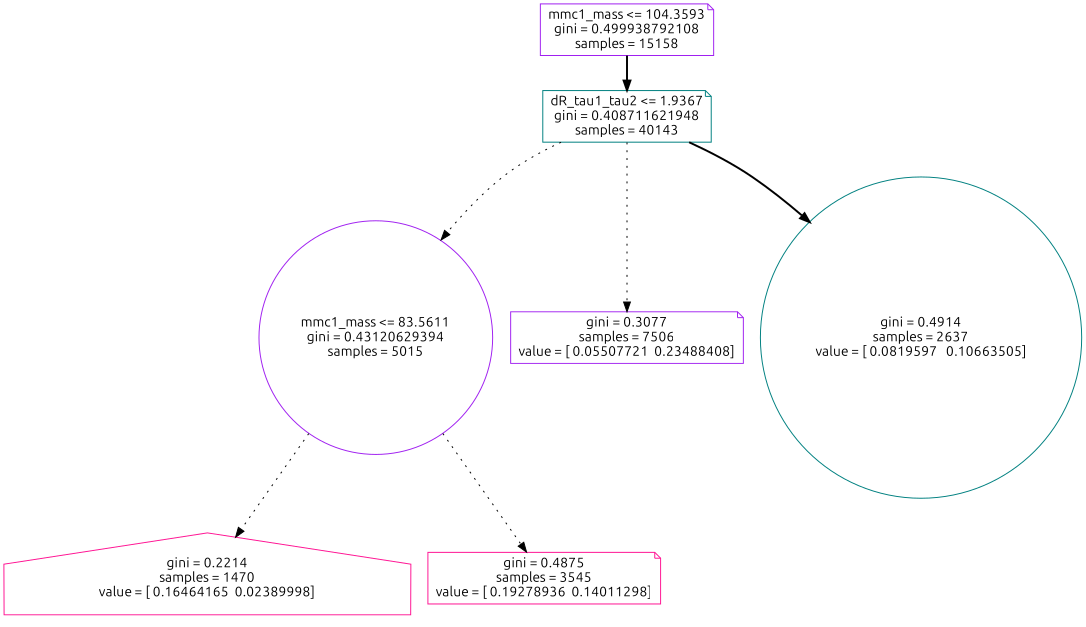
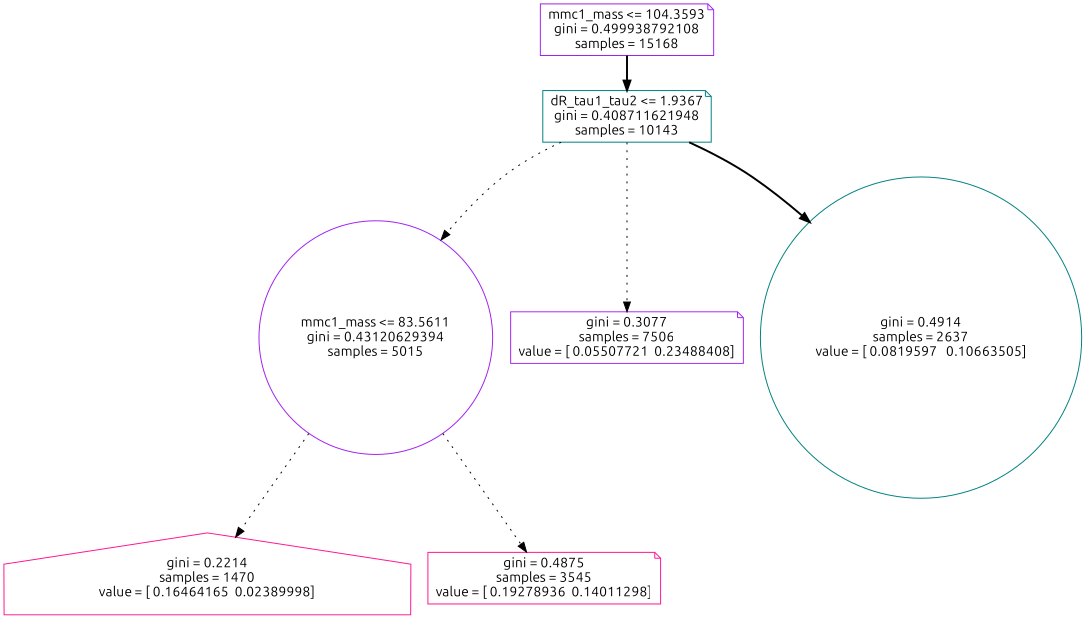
node "mmc1_mass <= 104.3593 gini = 0.499938792108 samples = 15158": label "mmc1_mass <= 104.3593 gini = 0.499938792108 samples = 15158" -> "mmc1_mass <= 104.3593 gini = 0.499938792108 samples = 15168"
node "dR_tau1_tau2 <= 1.9367 gini = 0.408711621948 samples = 40143": label "dR_tau1_tau2 <= 1.9367 gini = 0.408711621948 samples = 40143" -> "dR_tau1_tau2 <= 1.9367 gini = 0.408711621948 samples = 10143"
